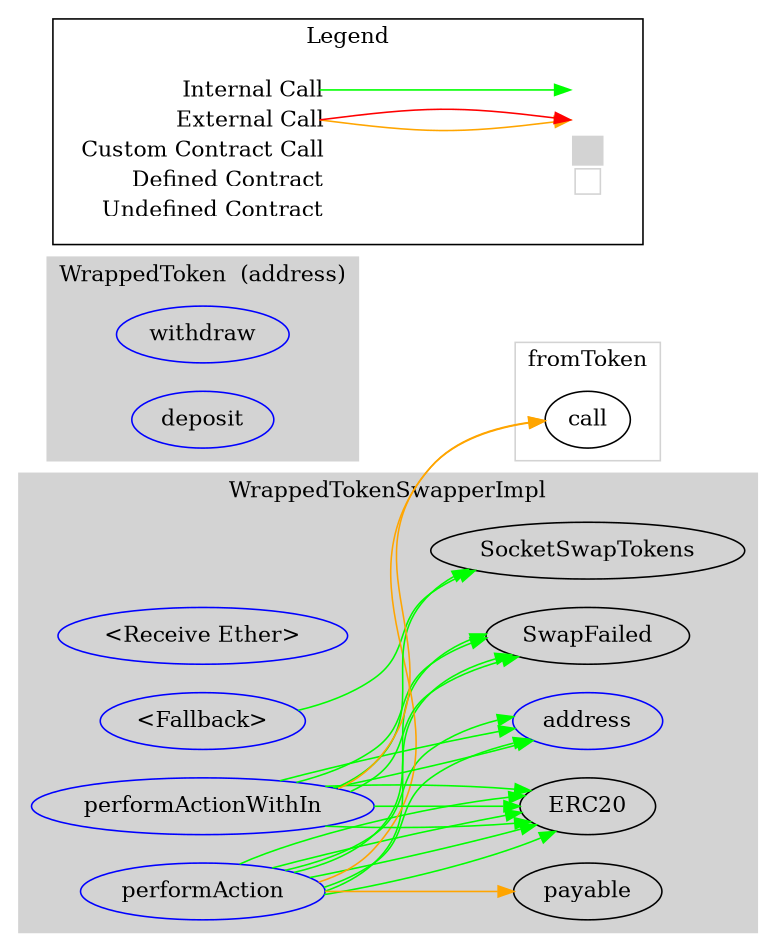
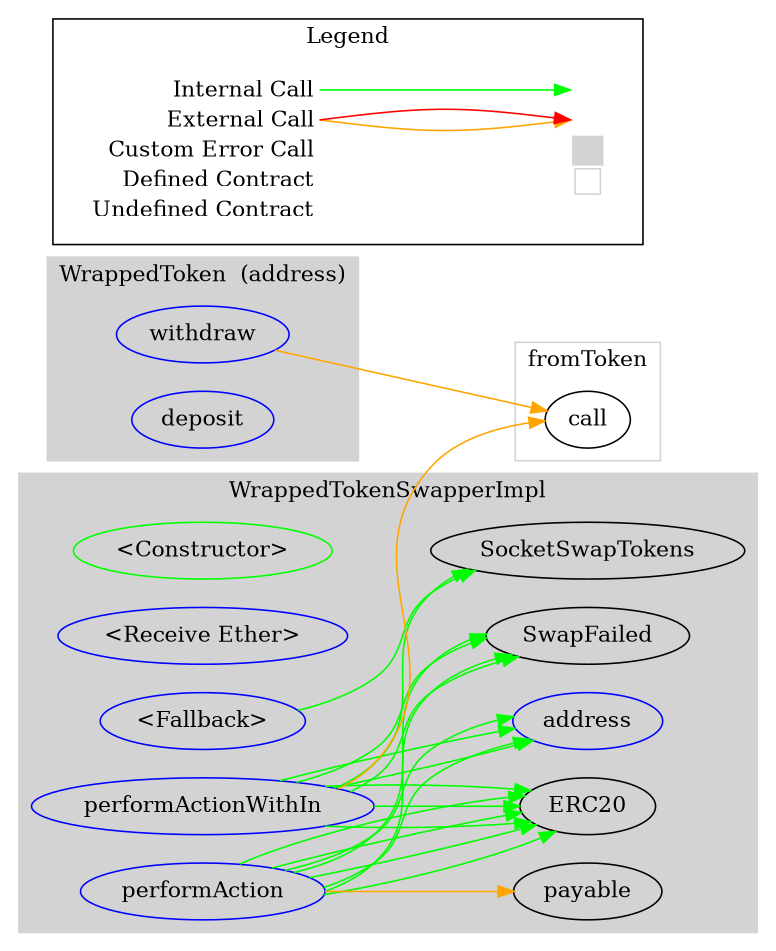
node "Internal Call": text "Custom Contract Call" -> "Custom Error Call"
node "<Constructor>": added
edge "performAction" -> "call": now "withdraw" -> "call"
